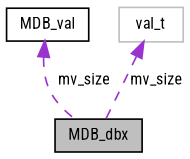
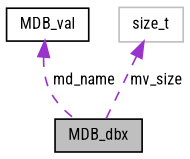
node "val_t": label "val_t" -> "size_t"
edge "MDB_dbx" -> "MDB_val": label " mv_size" -> " md_name"
